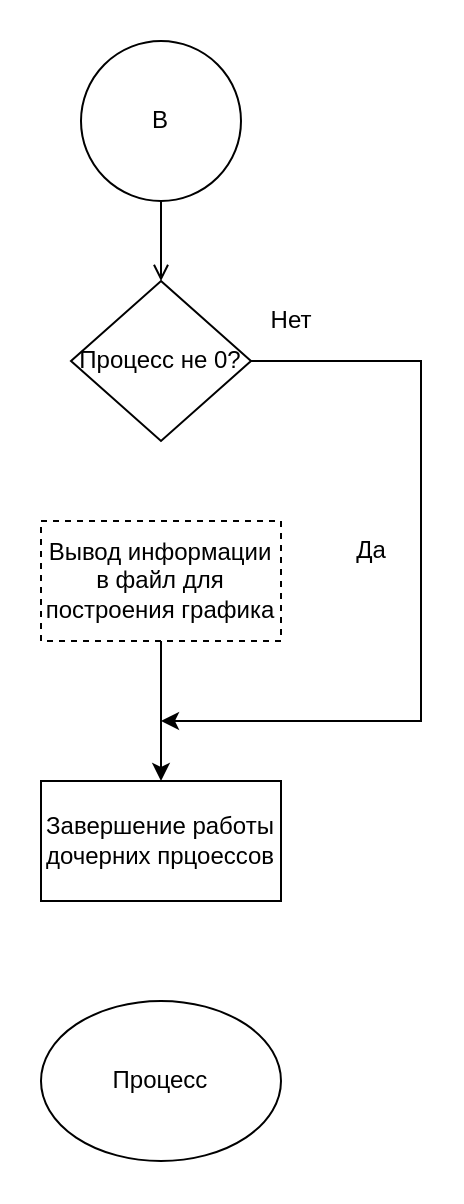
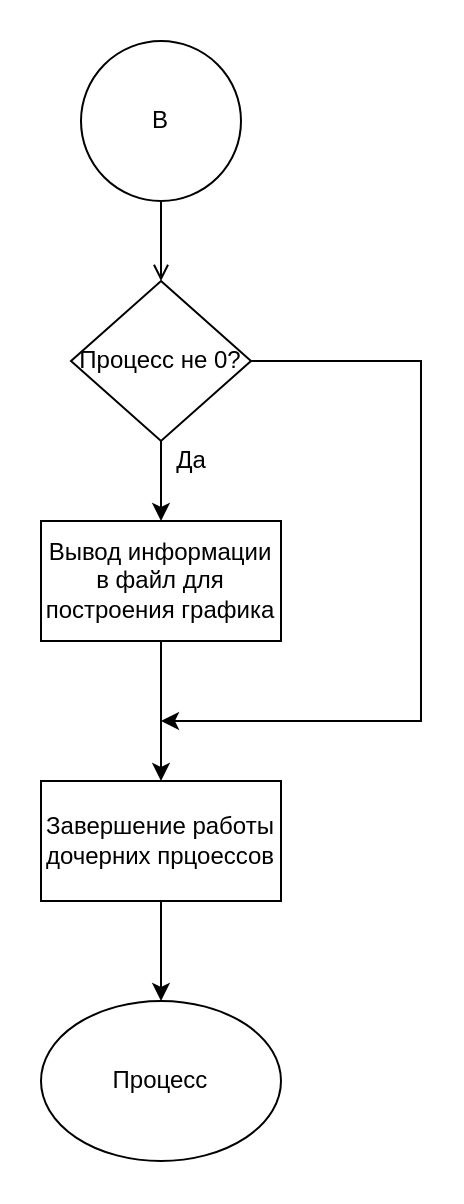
node "Нет": removed
edge "Процесс не 0?" -> "Вывод информации в файл для построения графика": added
node "Да": moved (371, 551) -> (191, 461)
node "Вывод информации в файл для построения графика": style dashed -> solid
edge "Завершение работы дочерних прцоессов" -> "Процесс": added
